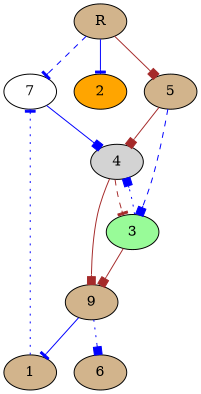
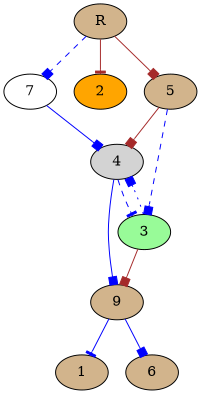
edge "R" -> "2": color blue -> brown
edge "R" -> "7": arrowhead tee -> box
edge "4" -> "3": color brown -> blue
edge "4" -> "9": color brown -> blue
edge "1" -> "7": removed
edge "9" -> "6": style dotted -> solid
